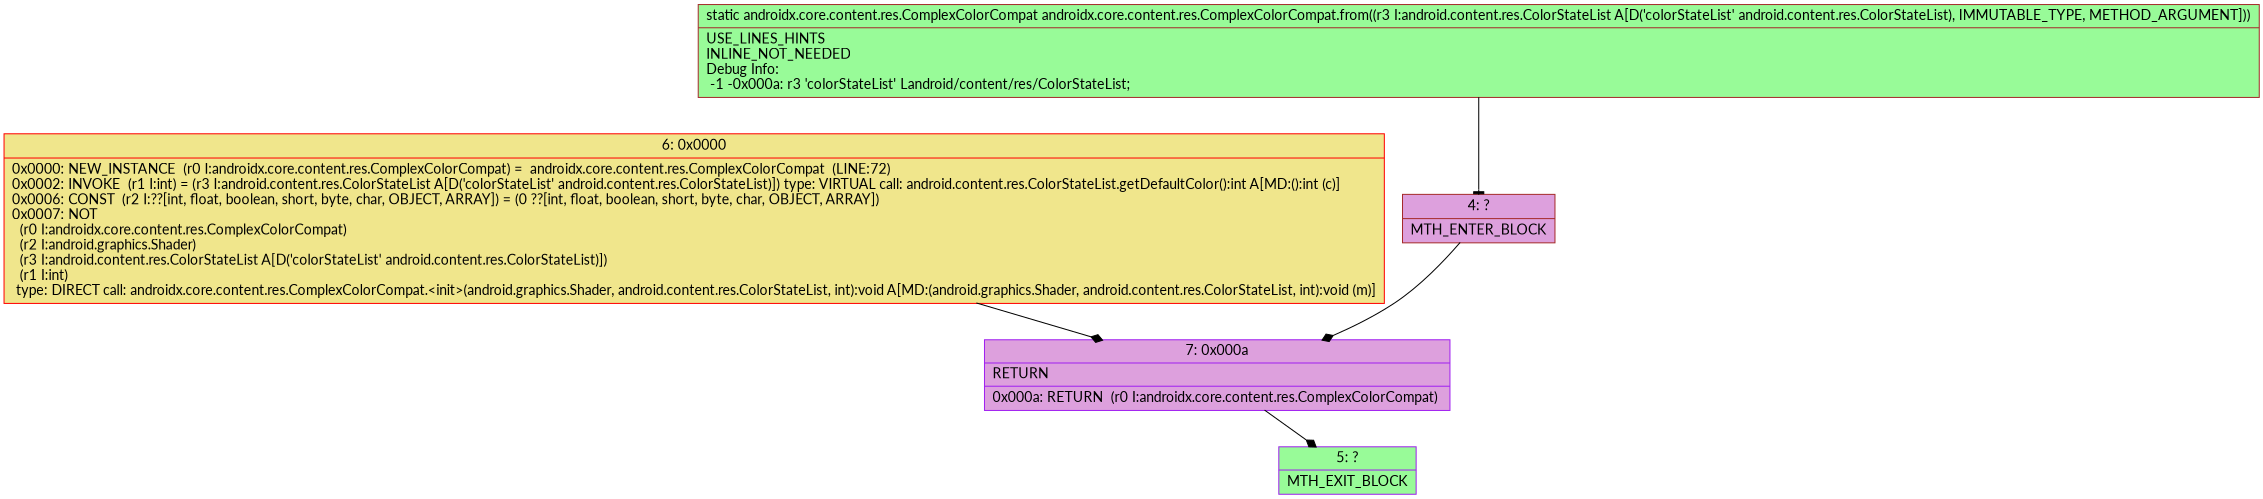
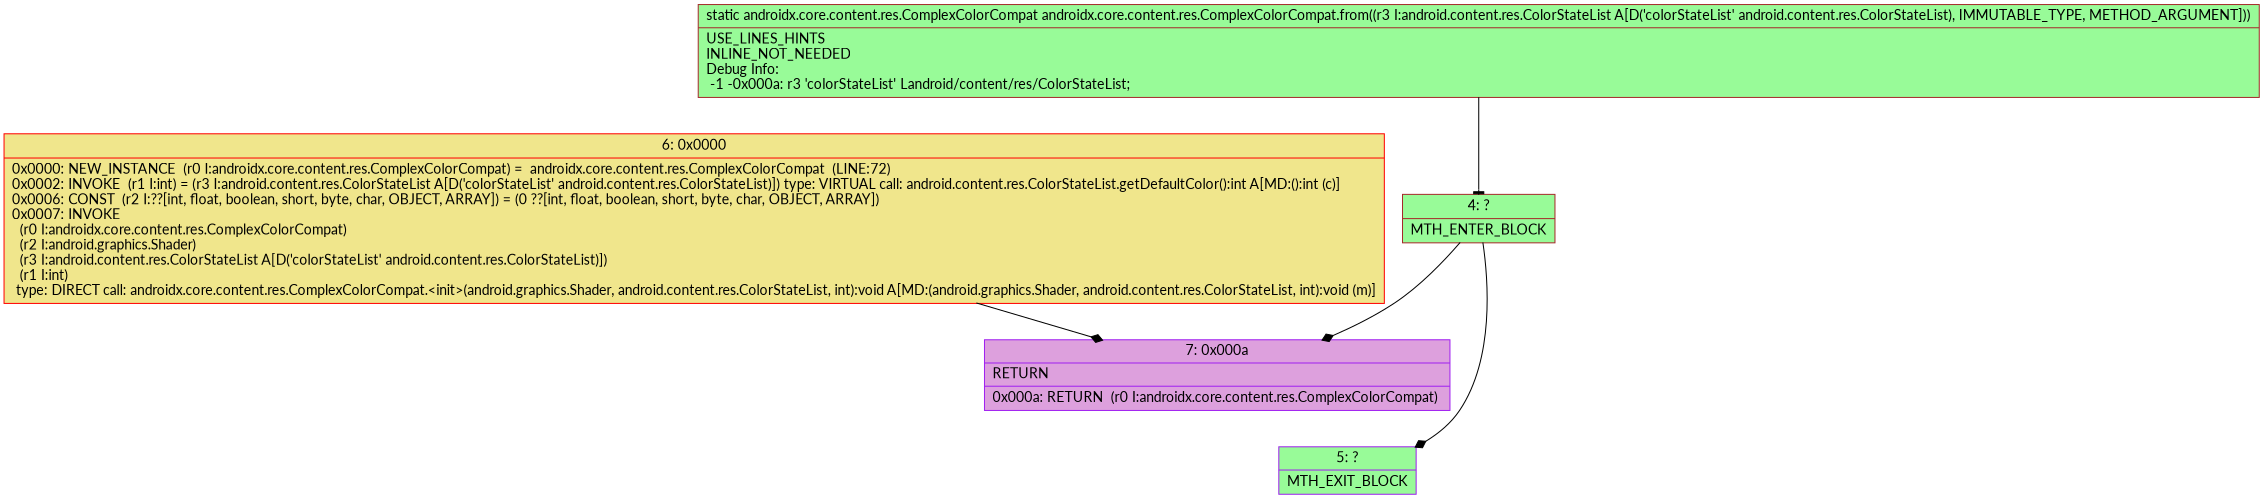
node "6: 0x0000": text "0x0007: NOT" -> "0x0007: INVOKE"
node "4: ?": fillcolor plum -> palegreen
edge "7: 0x000a" -> "5: ?": now "4: ?" -> "5: ?"
